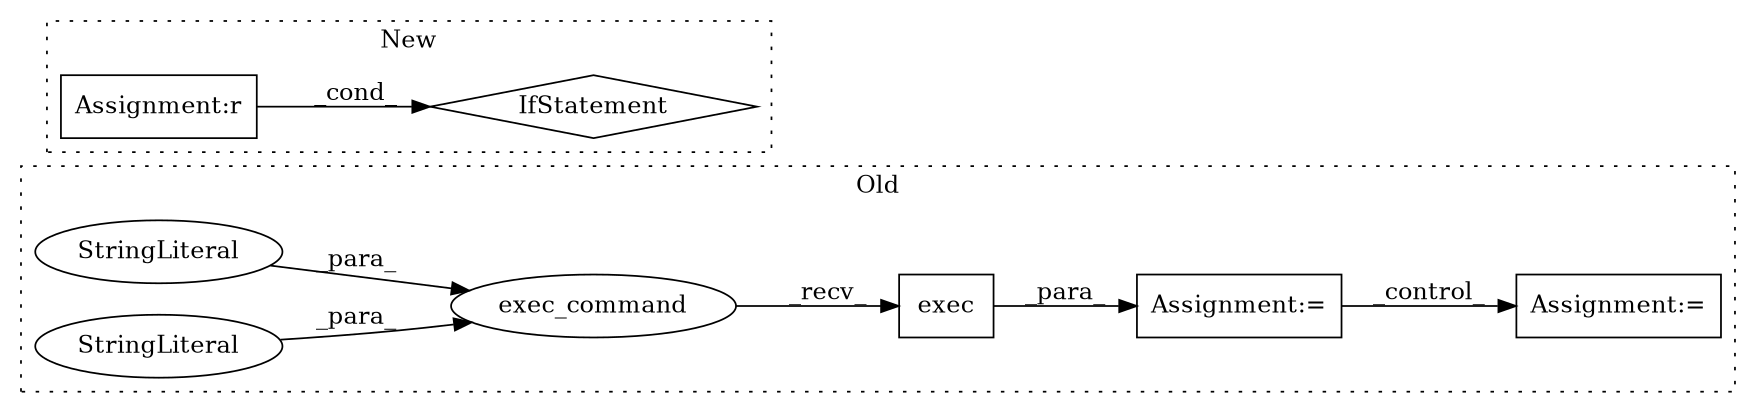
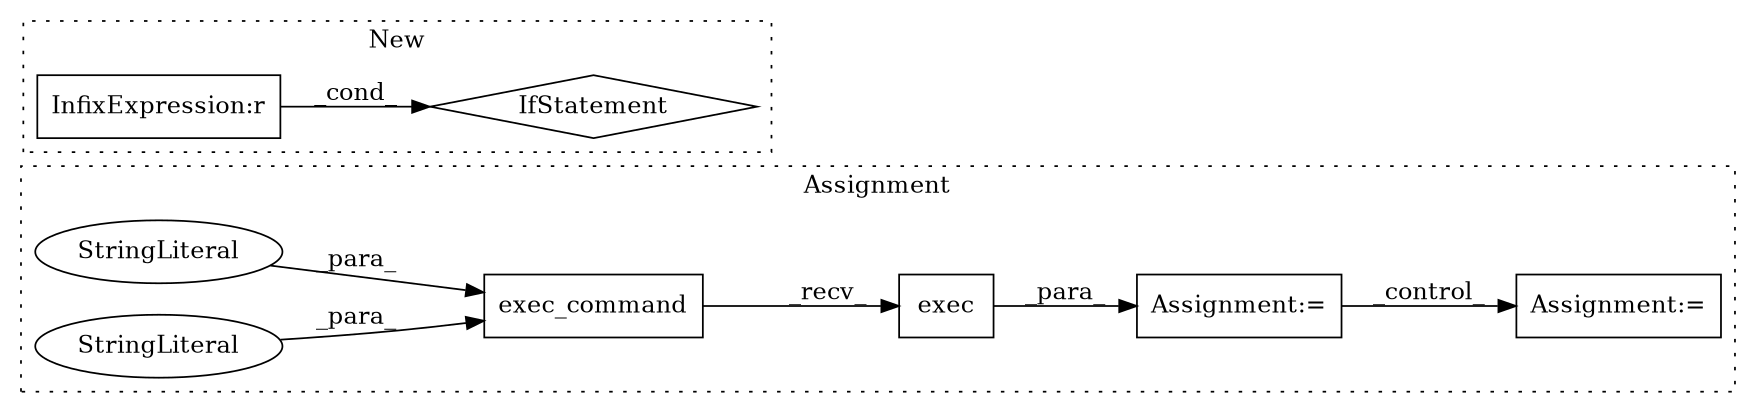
node "Assignment:r": label "Assignment:r" -> "InfixExpression:r"
cluster "Old": label "Old" -> "Assignment"
node "exec_command": shape ellipse -> box
